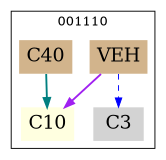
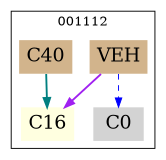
cluster "001110": label "001110" -> "001112"
node "C10": label "C10" -> "C16"
node "C3": label "C3" -> "C0"
